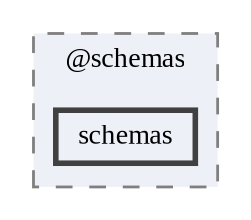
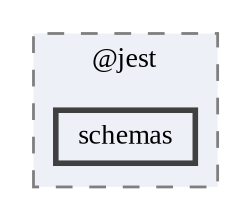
cluster "@schemas": label "@schemas" -> "@jest"
